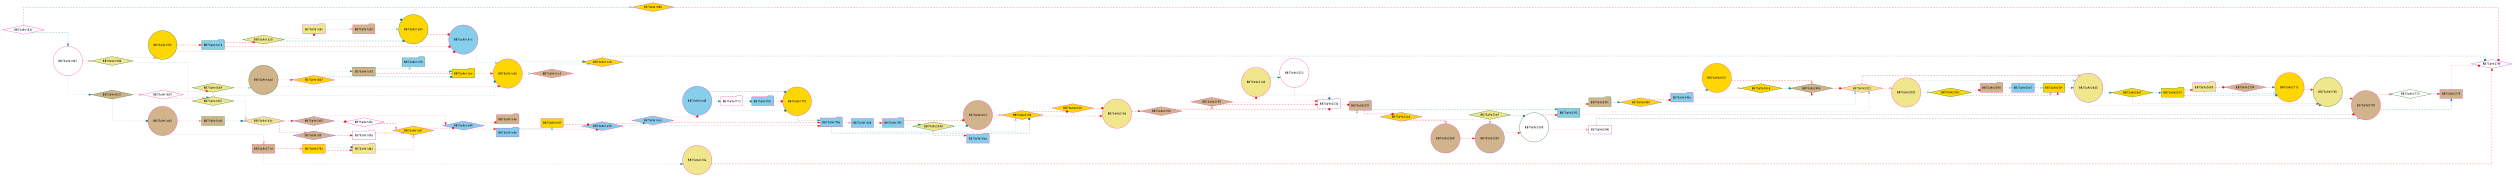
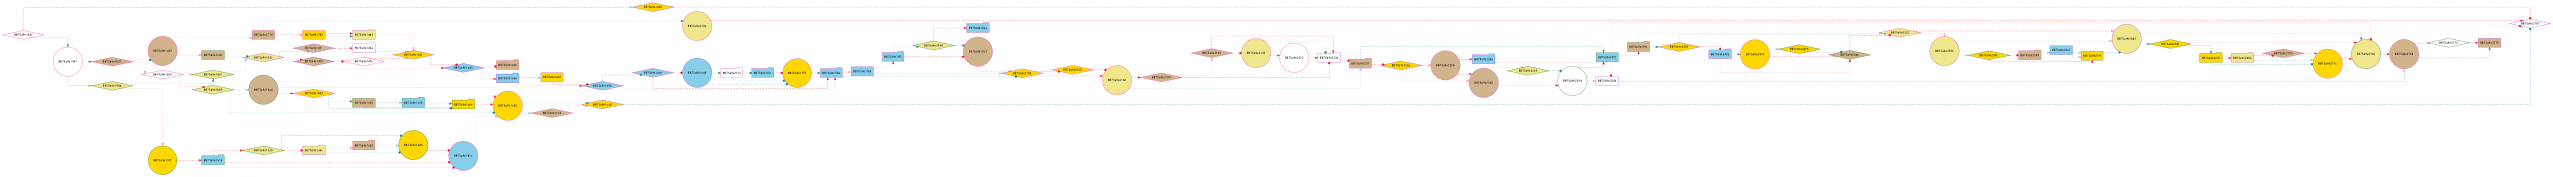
node "BB75a9e22ba": added
node "BB75a9e1b21": color darkgreen -> deeppink
edge "BB75a9e23f2" -> "BB75a9e2769": now "BB75a9e23f2" -> "BB75a9e2760"
edge "BB75a9e1d51" -> "BB75a9e1db2": arrowhead dot -> normal
